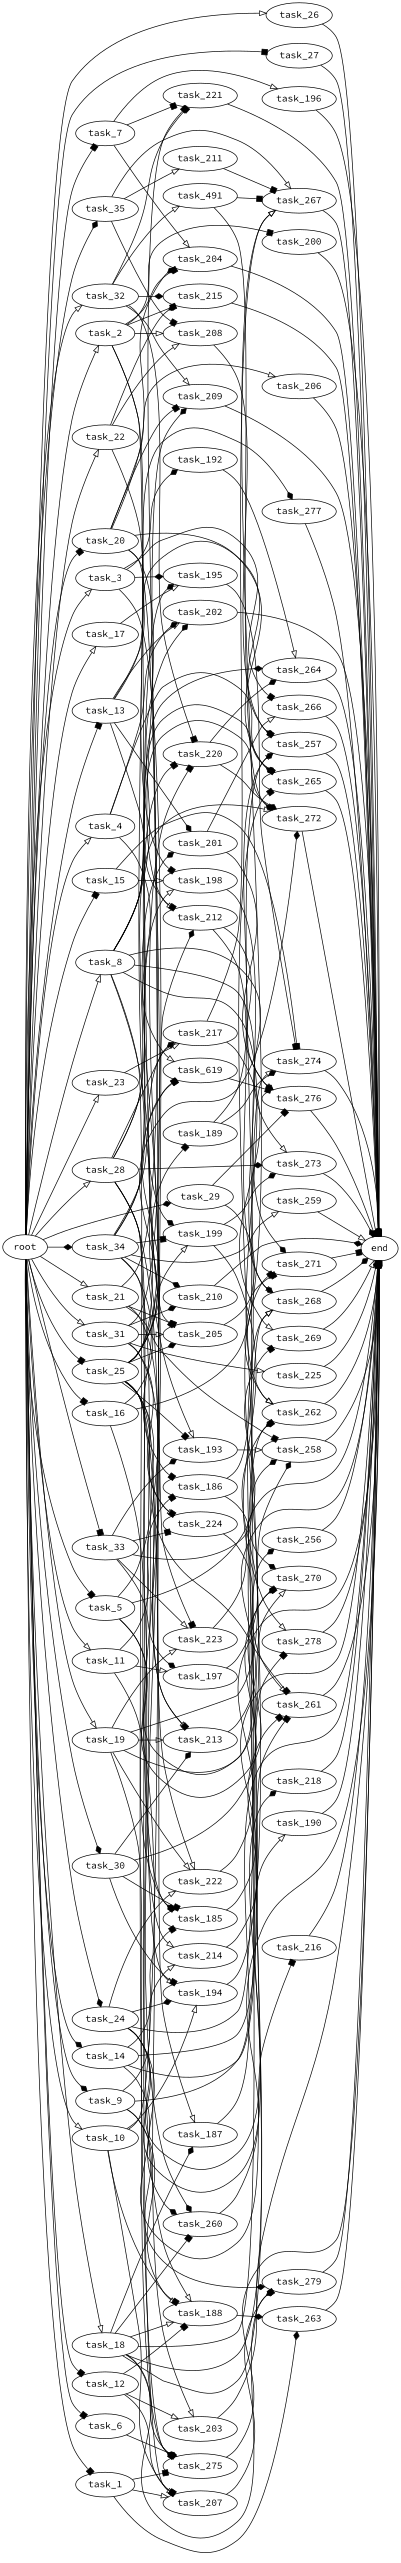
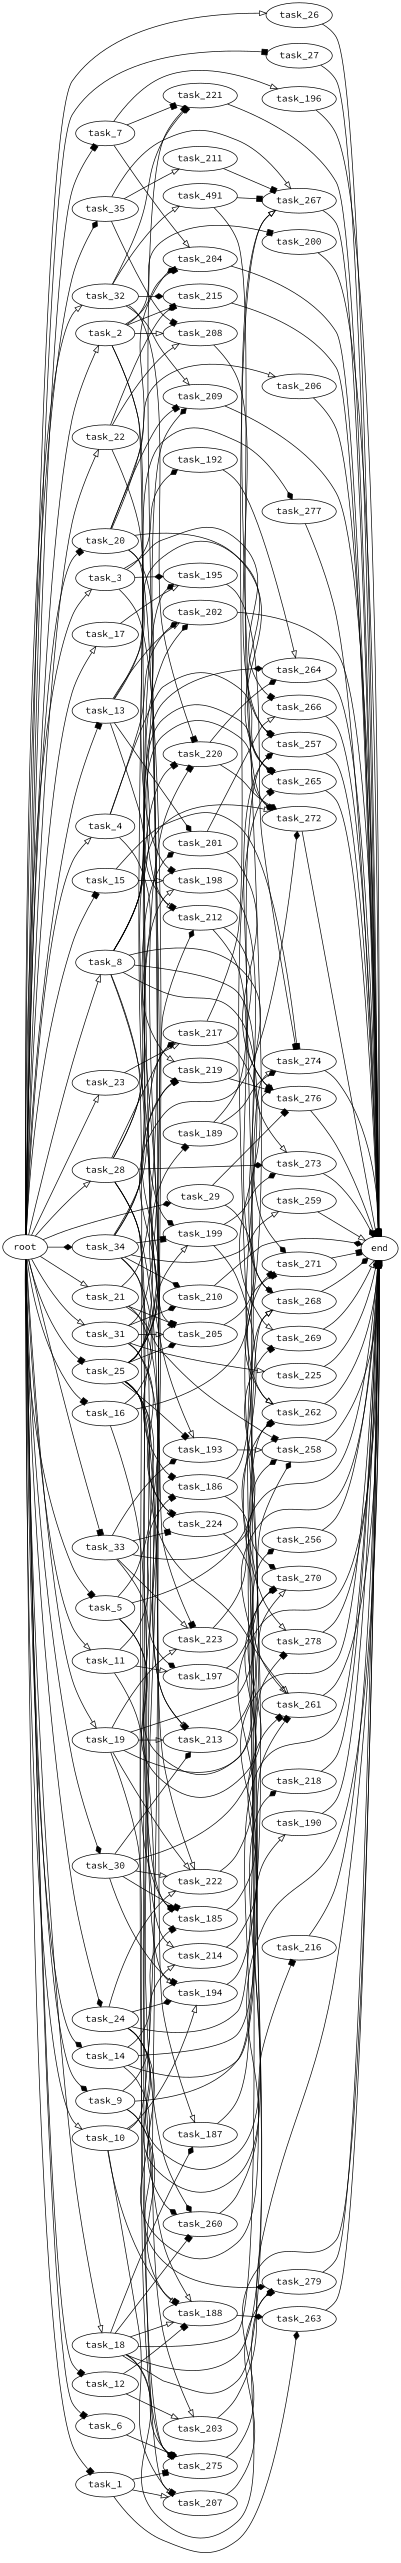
node "task_619": label "task_619" -> "task_219"
edge "task_25" -> "task_261": arrowhead box -> onormal
edge "task_30" -> "task_222": added
edge "task_12" -> "task_207": removed
